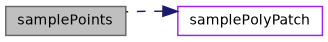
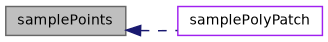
edge "samplePoints" -> "samplePolyPatch": reversed
